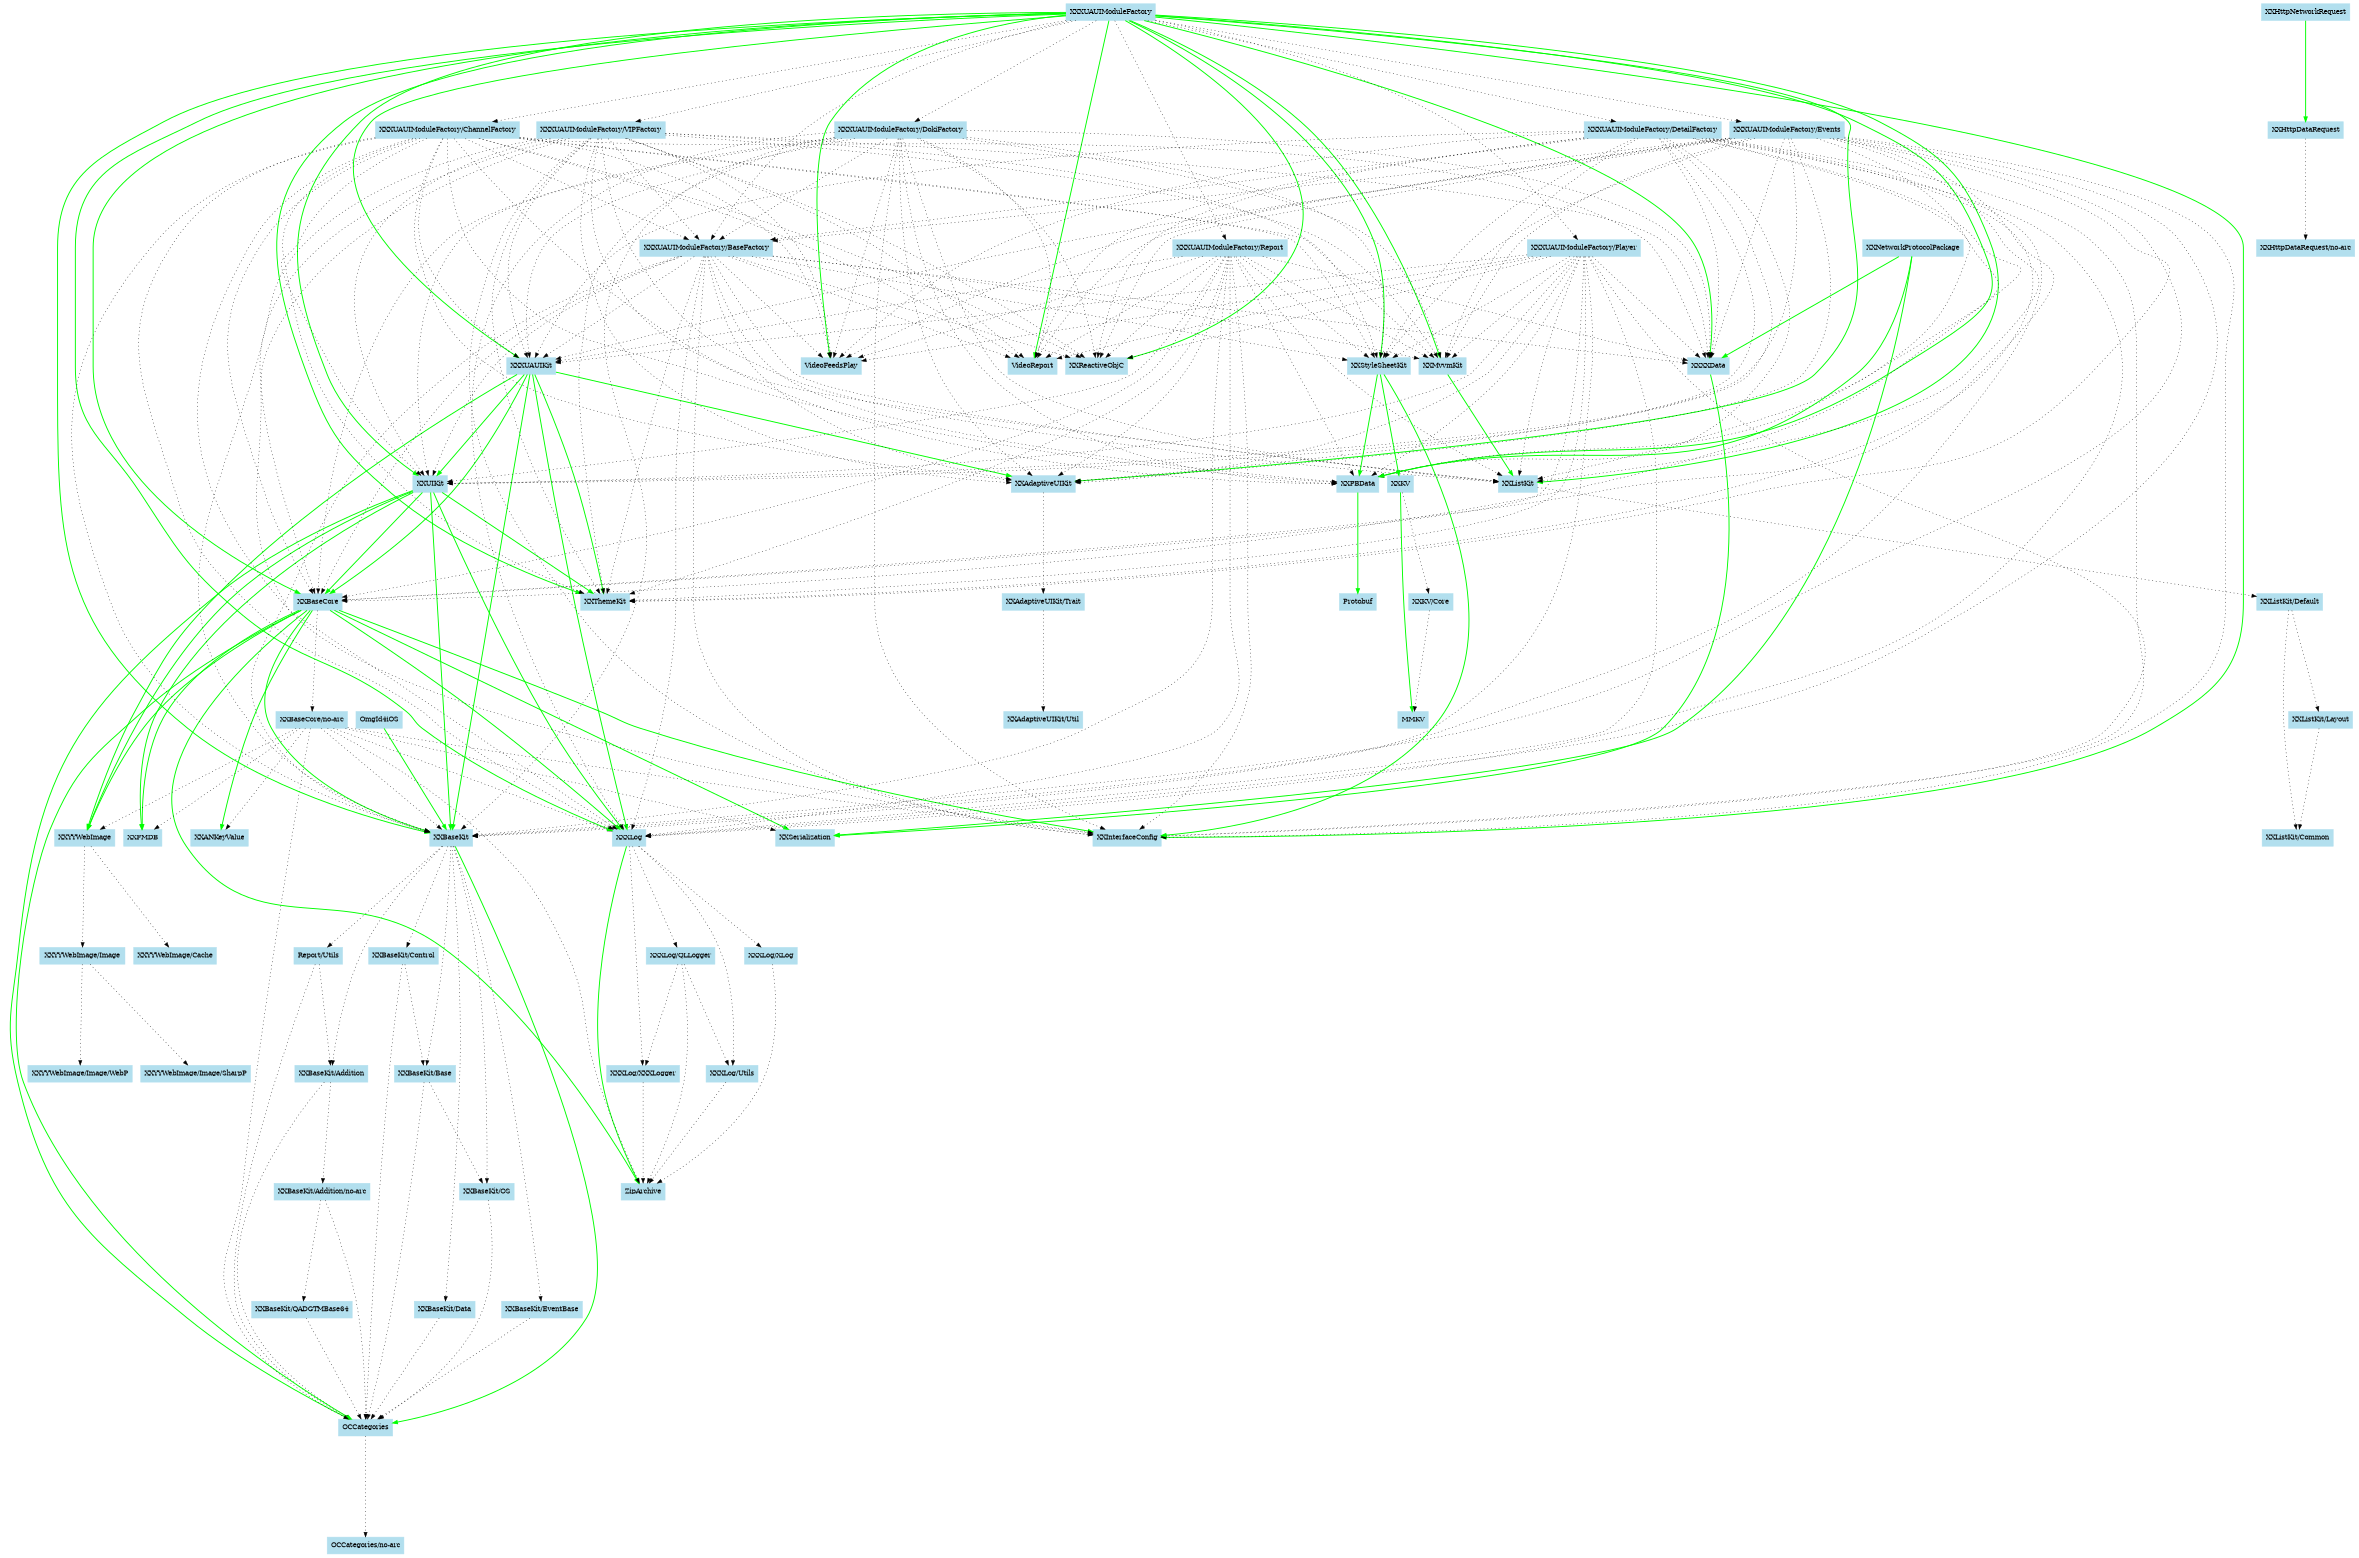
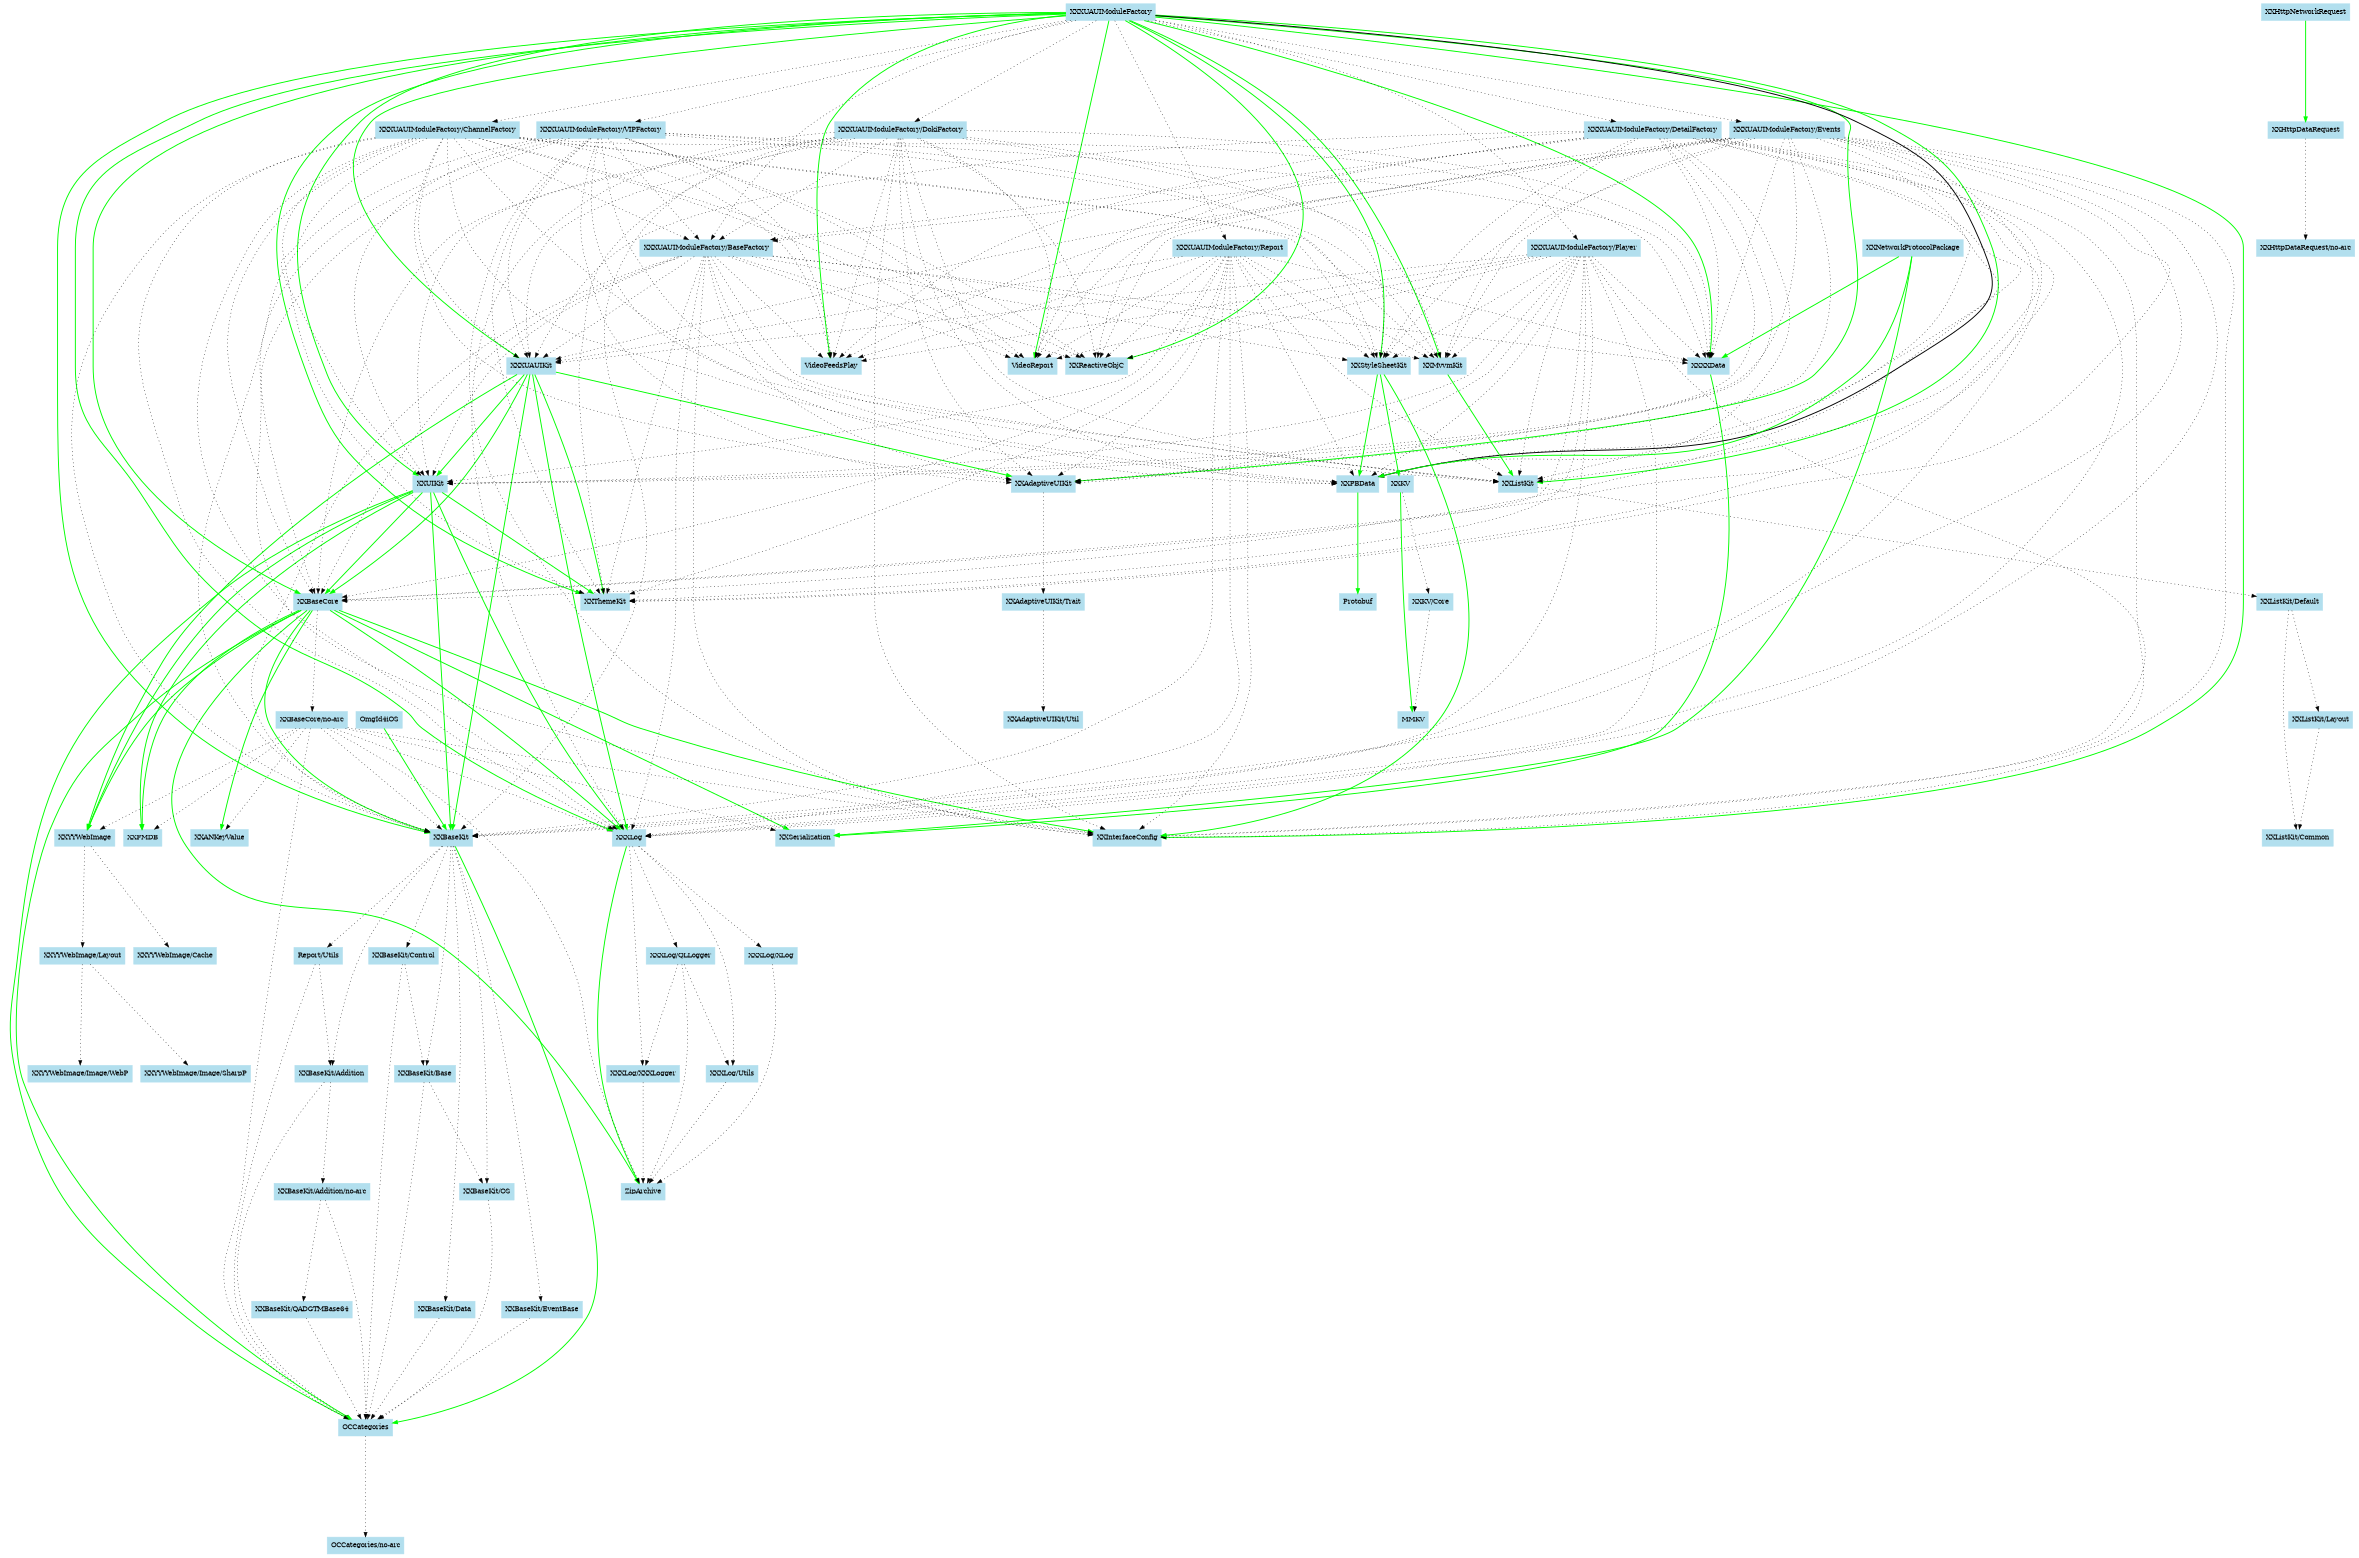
edge "XXXUAUIModuleFactory" -> "XXPBData": color green -> black
node "XXYYWebImage/Image": label "XXYYWebImage/Image" -> "XXYYWebImage/Layout"
